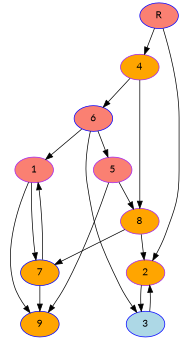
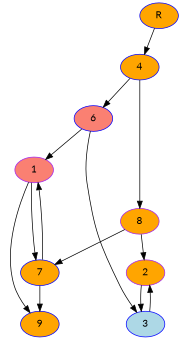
node "R": fillcolor salmon -> orange
node "4": color purple -> blue
edge "R" -> "2": removed
node "5": removed
